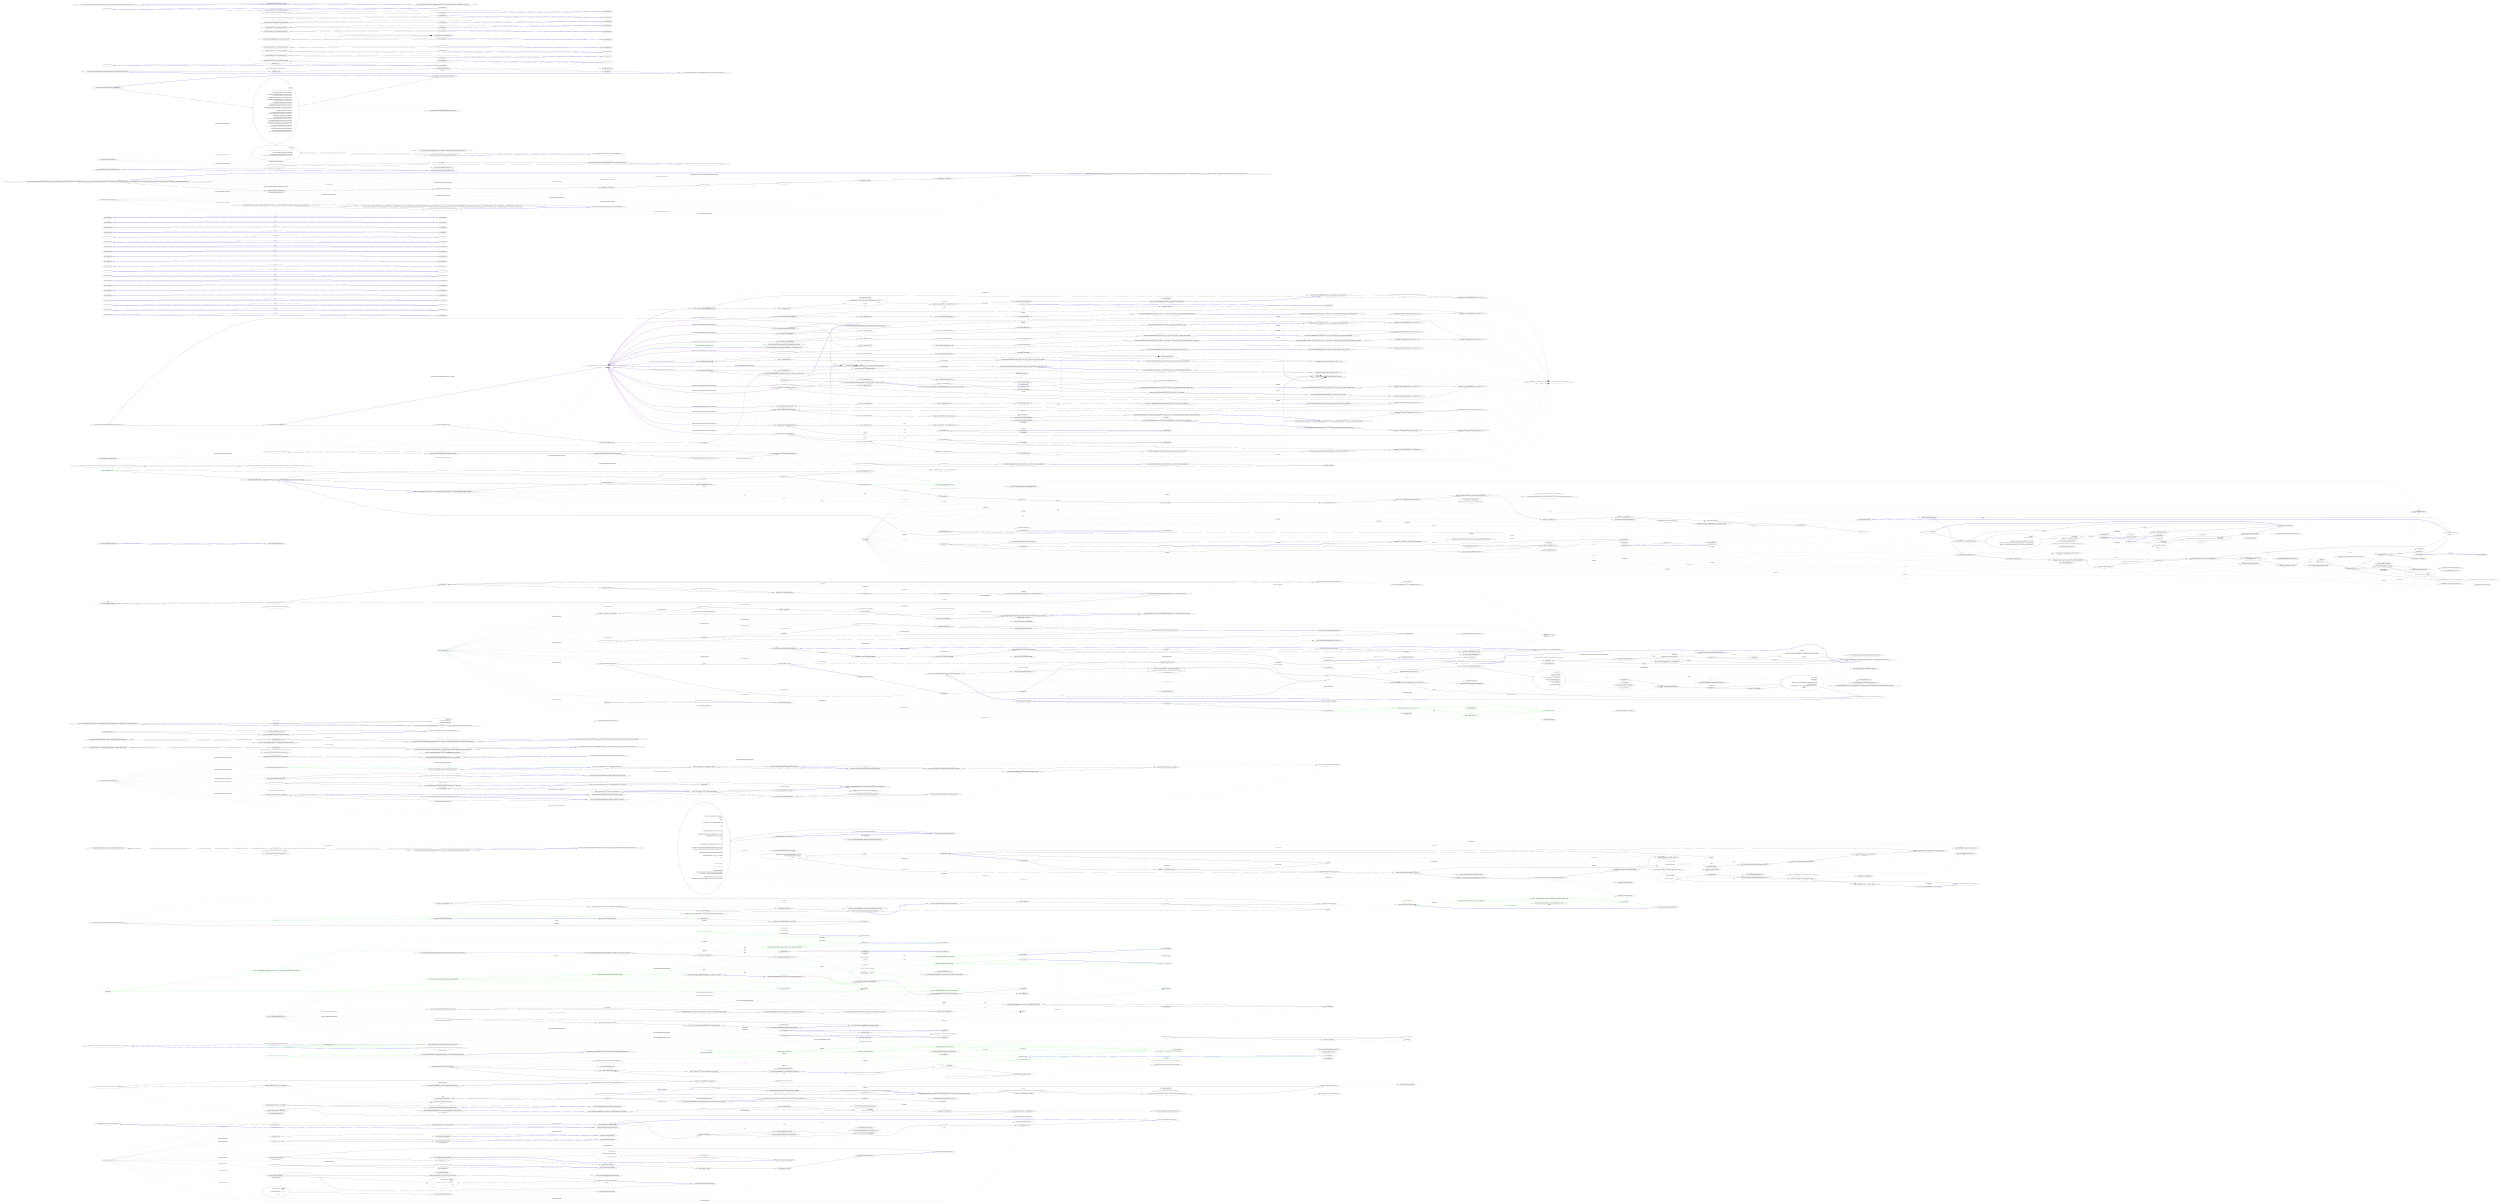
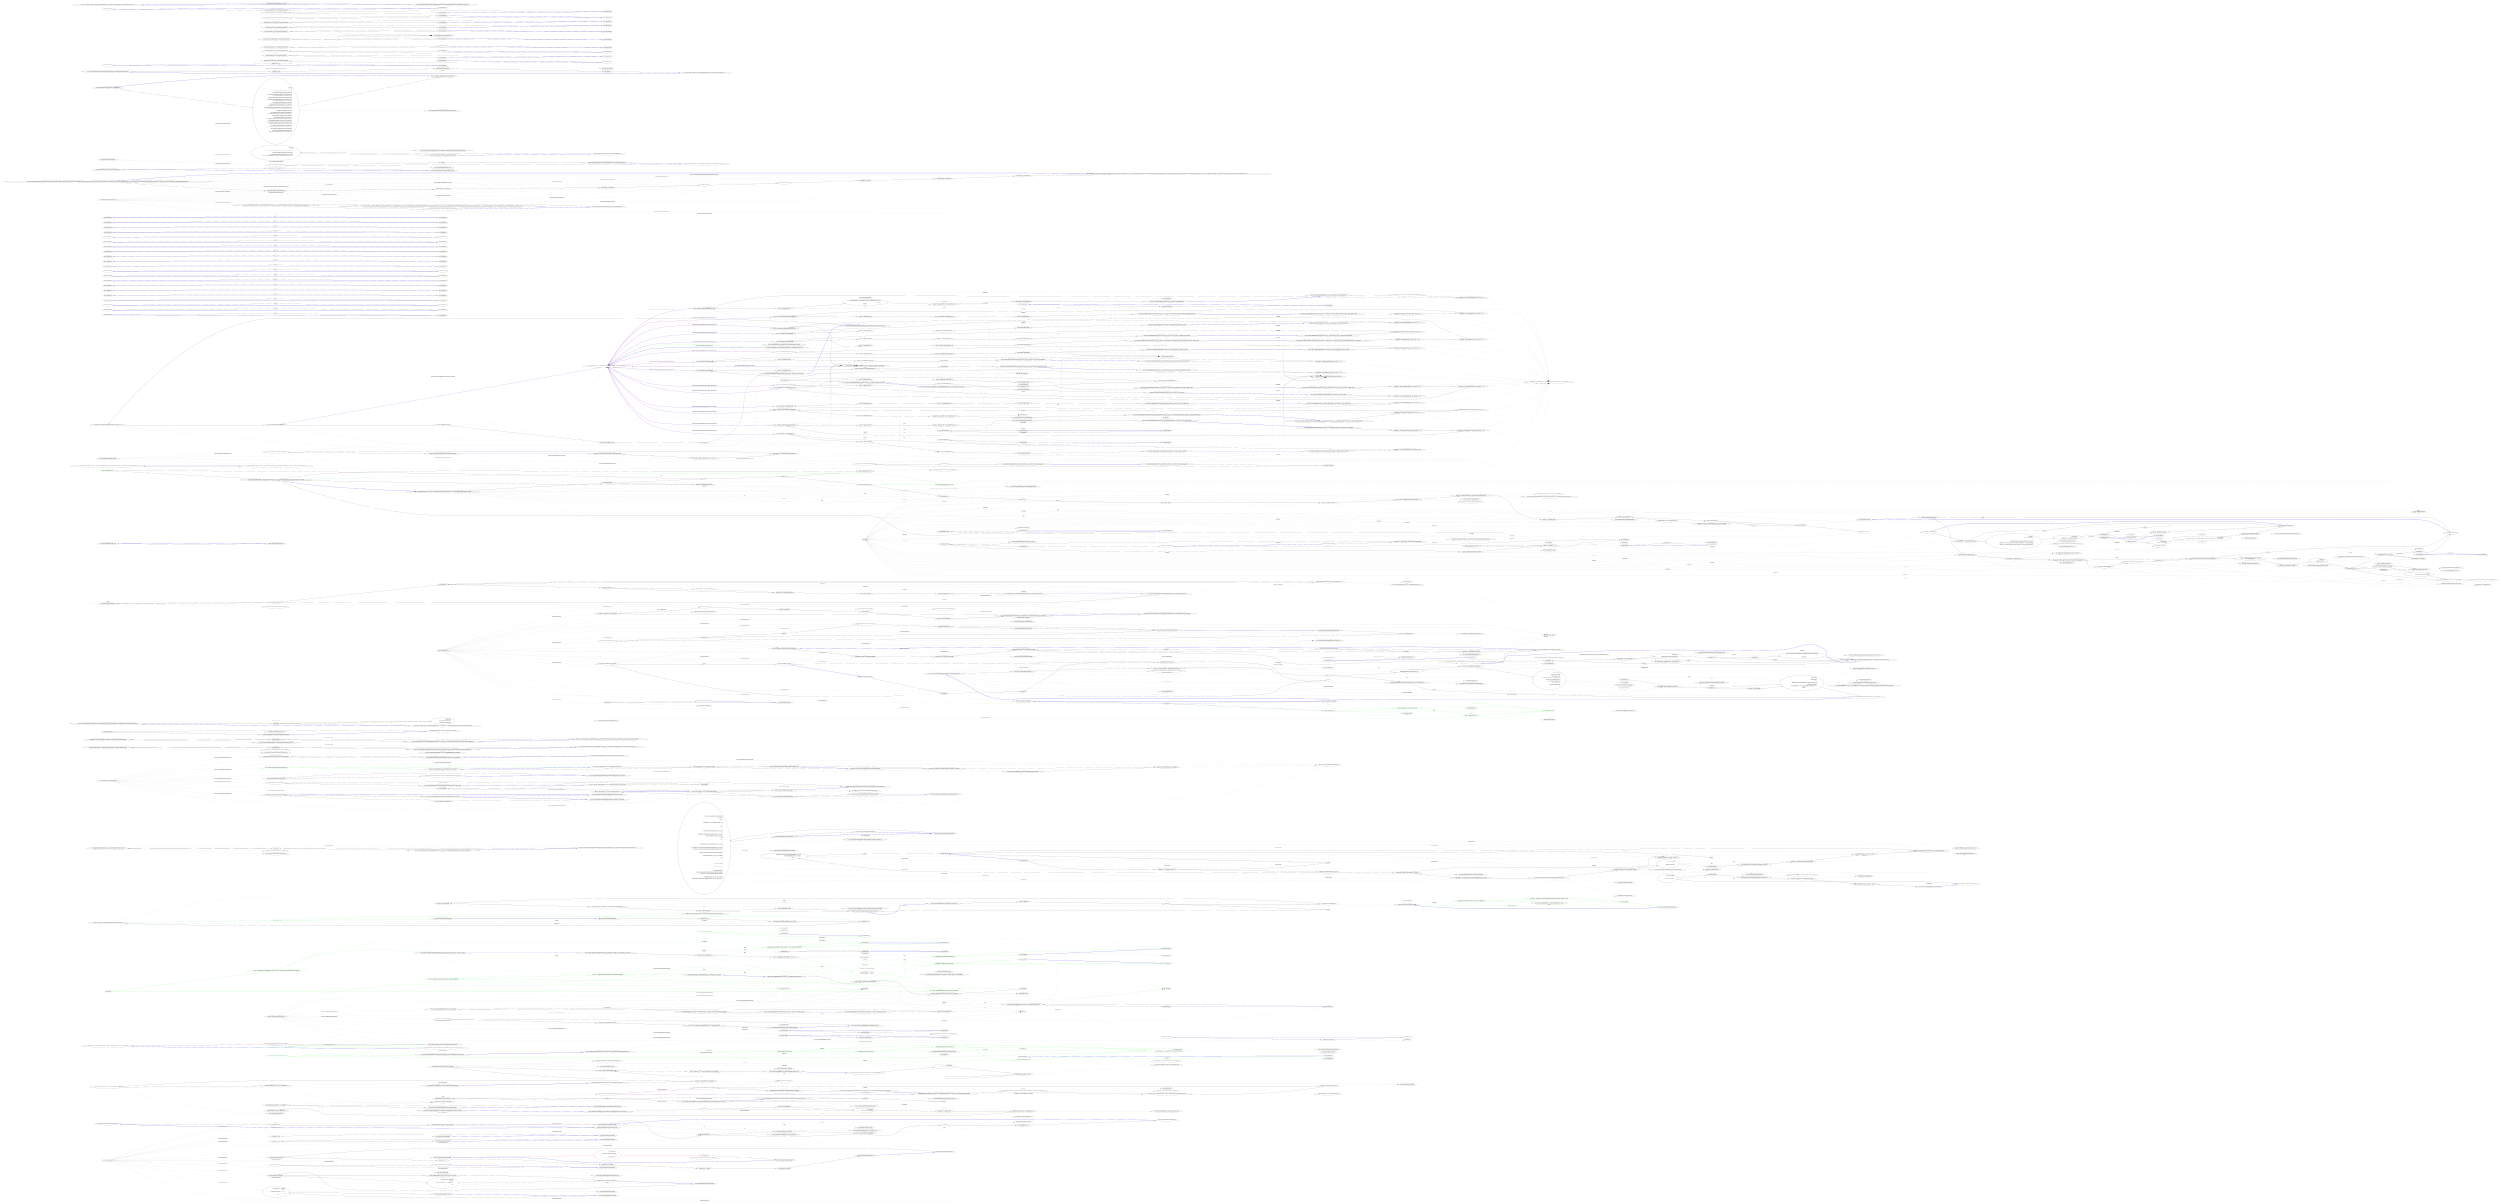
node "Entry Nancy.Testing.BrowserContext.Query(string, string)": added
